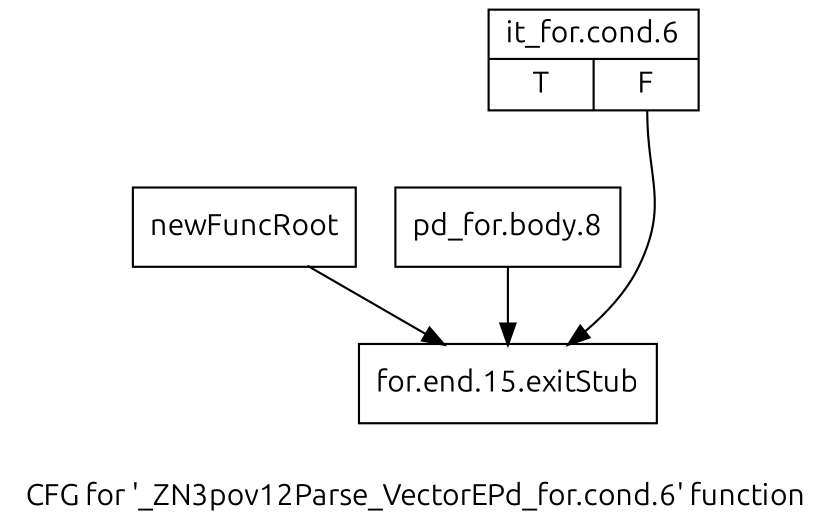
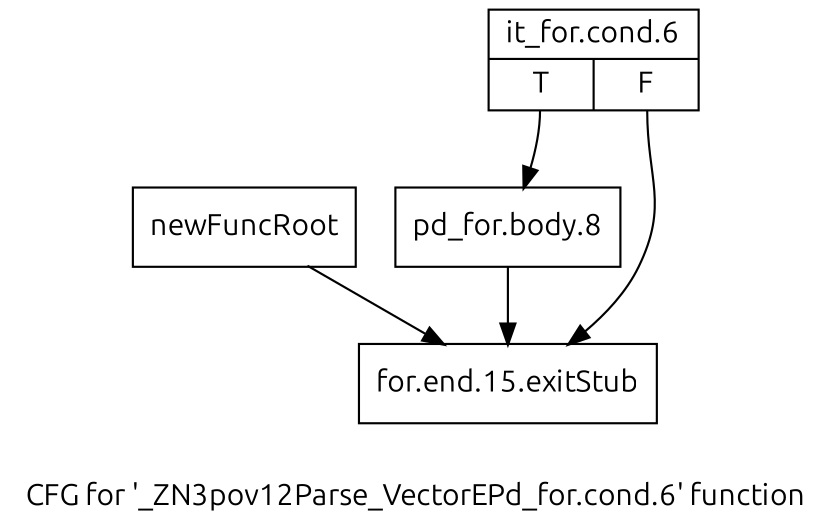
edge "it_for.cond.6" -> "pd_for.body.8": added
